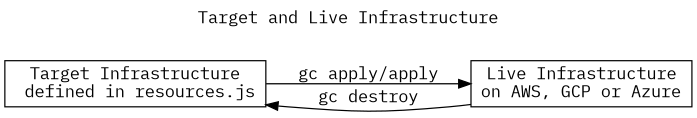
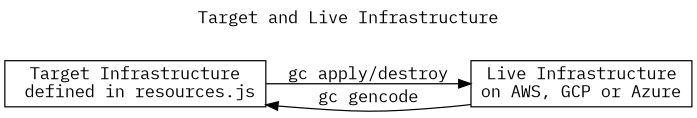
edge "Target Infrastructure defined in resources.js" -> "Live Infrastructure on AWS, GCP or Azure": label "gc apply/apply" -> "gc apply/destroy"
edge "Live Infrastructure on AWS, GCP or Azure" -> "Target Infrastructure defined in resources.js": label "gc destroy" -> "gc gencode"
